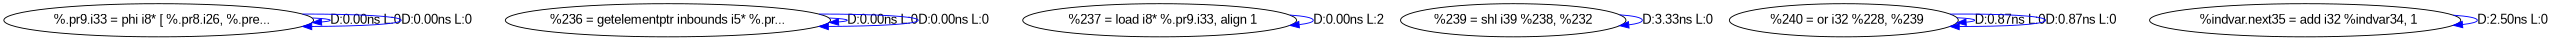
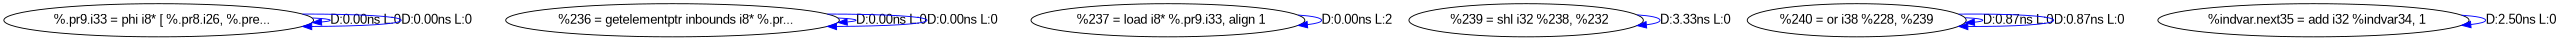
node "%236 = getelementptr inbounds i5* %.pr...": label "%236 = getelementptr inbounds i5* %.pr..." -> "%236 = getelementptr inbounds i8* %.pr..."
node "%239 = shl i39 %238, %232": label "%239 = shl i39 %238, %232" -> "%239 = shl i32 %238, %232"
node "%240 = or i32 %228, %239": label "%240 = or i32 %228, %239" -> "%240 = or i38 %228, %239"
